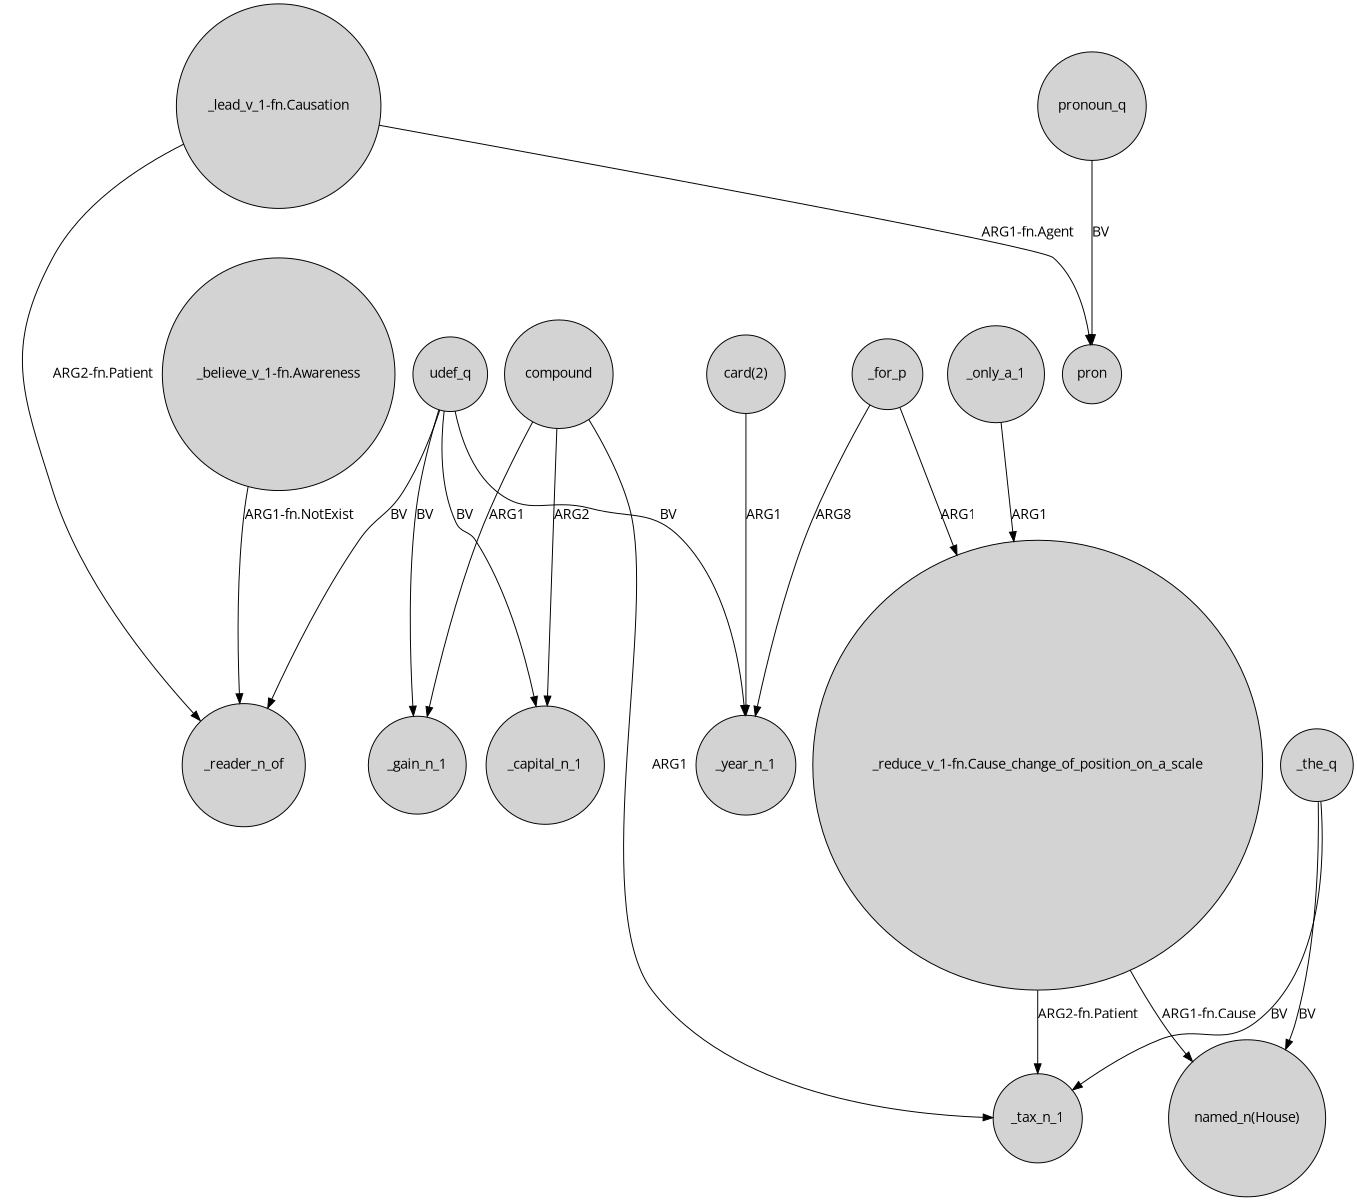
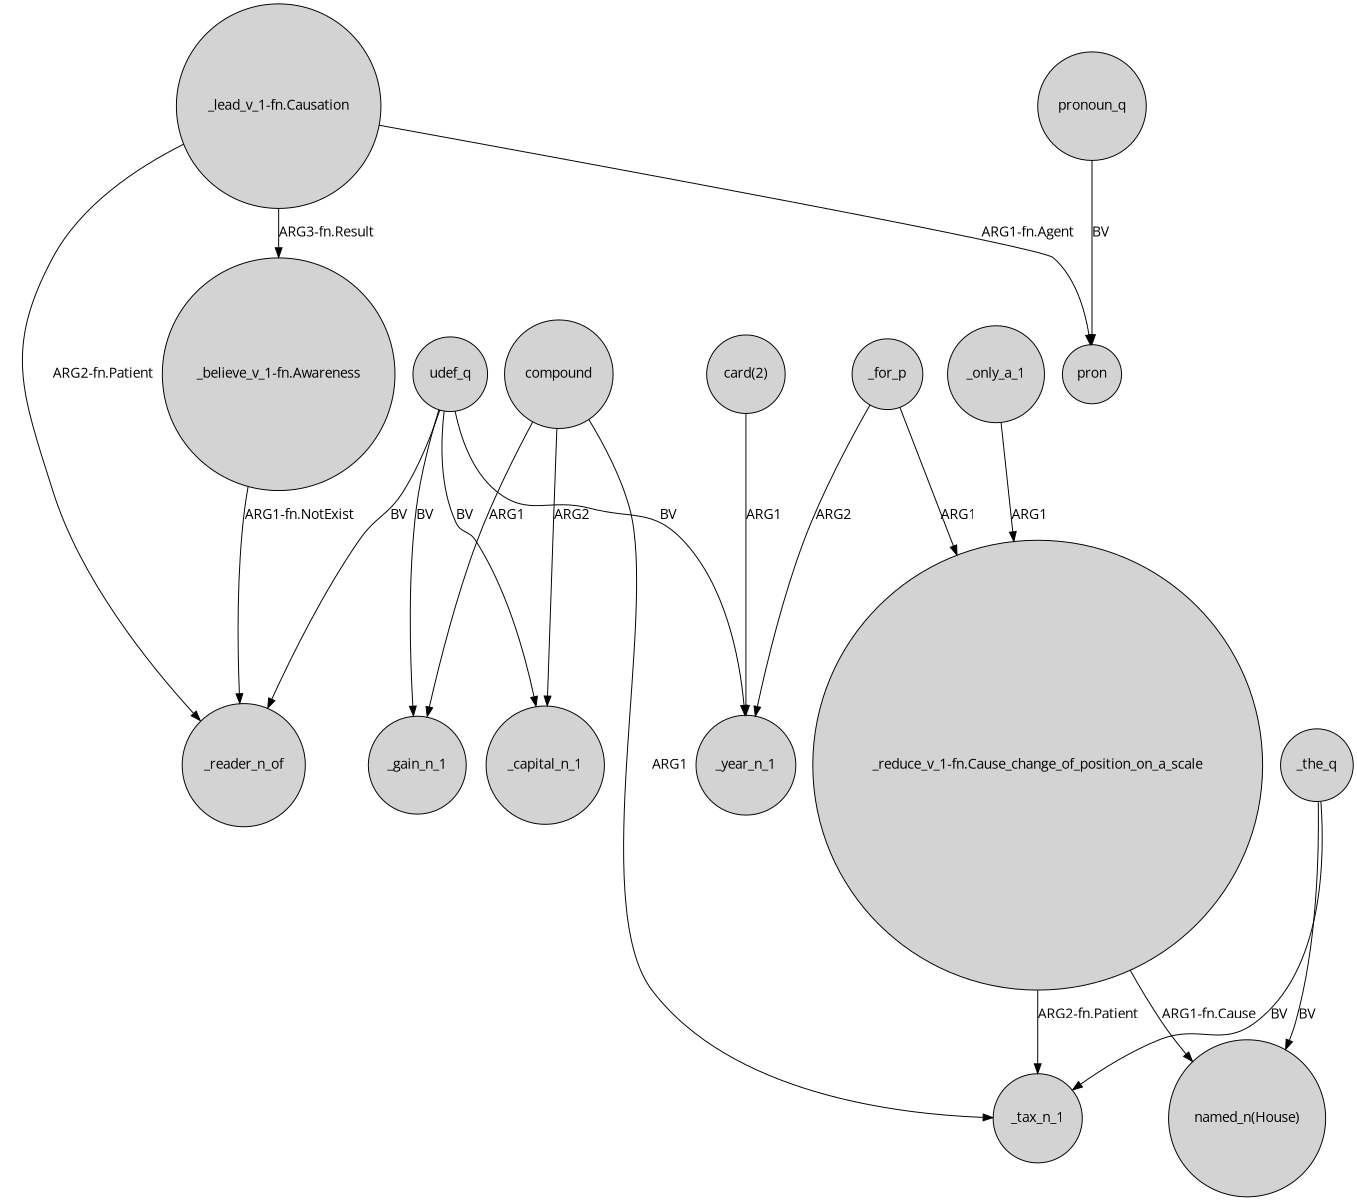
edge "_lead_v_1-fn.Causation" -> "_believe_v_1-fn.Awareness": added, label "ARG3-fn.Result"
edge "_for_p" -> "_year_n_1": label "ARG8" -> "ARG2"
